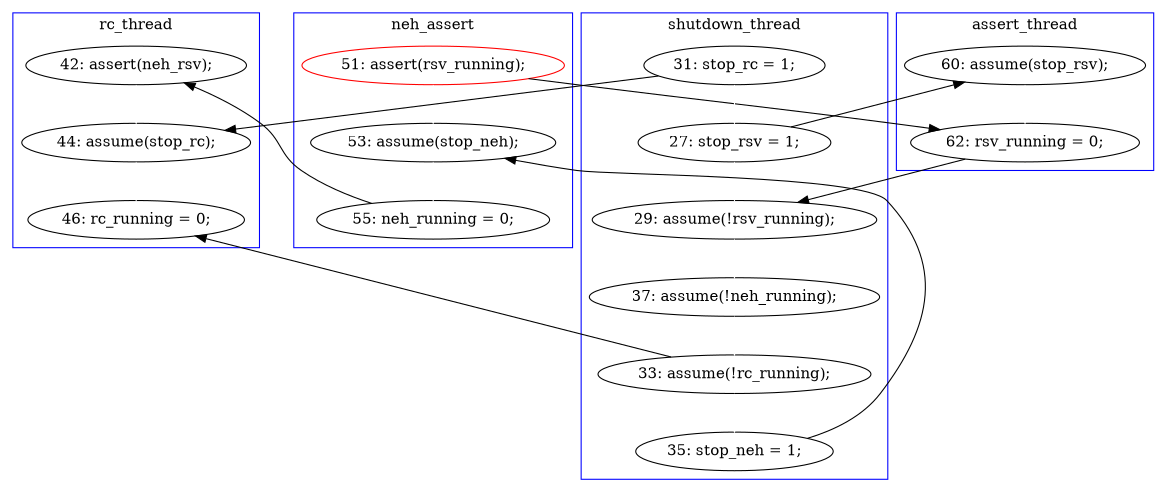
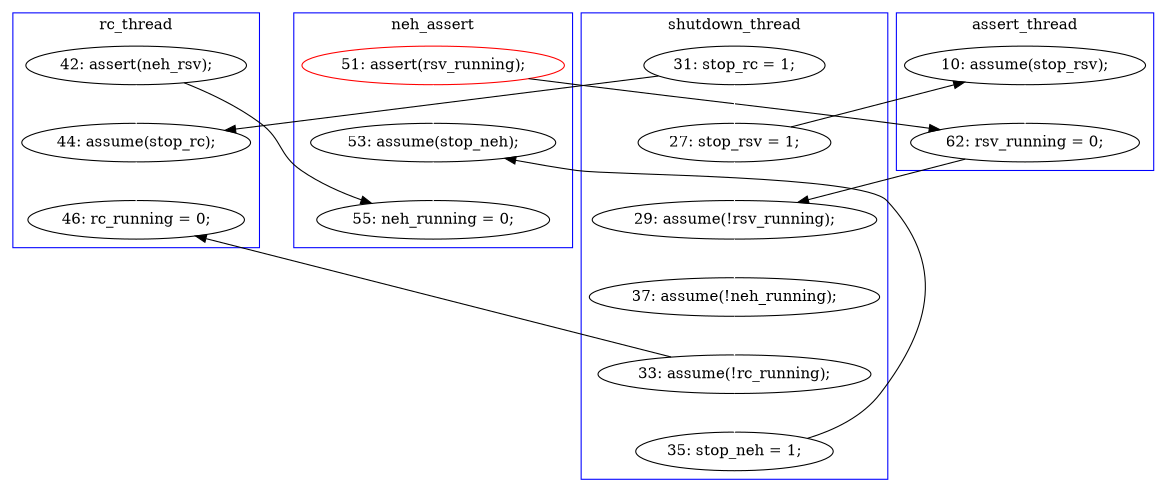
node "60: assume(stop_rsv);": label "60: assume(stop_rsv);" -> "10: assume(stop_rsv);"
edge "55: neh_running = 0;" -> "42: assert(neh_rsv);": reversed
